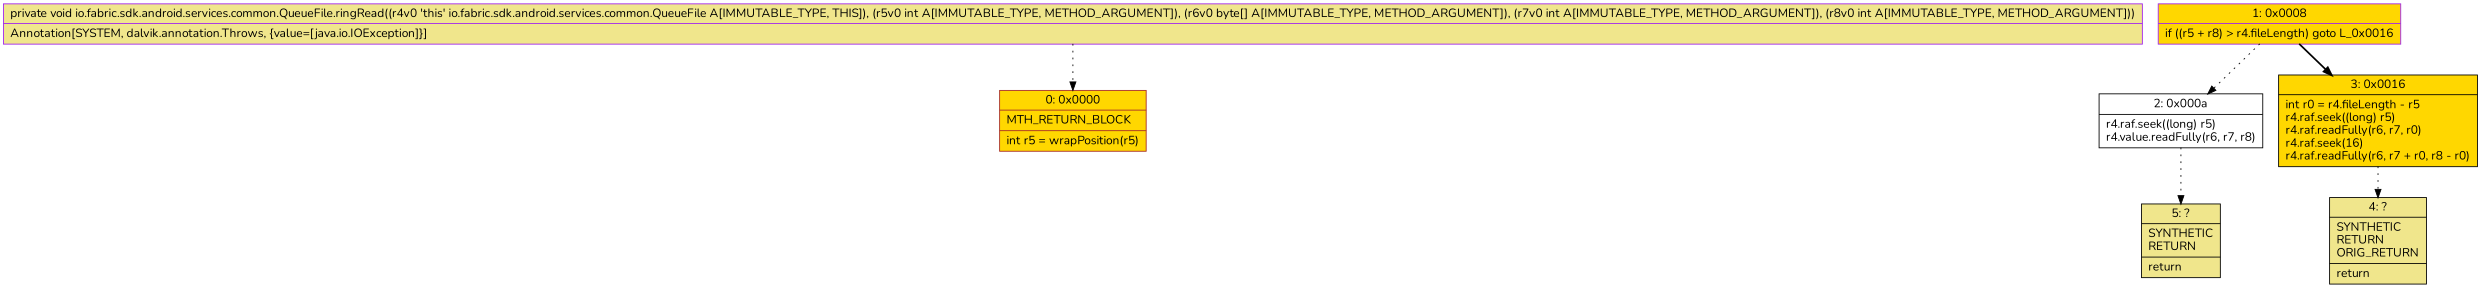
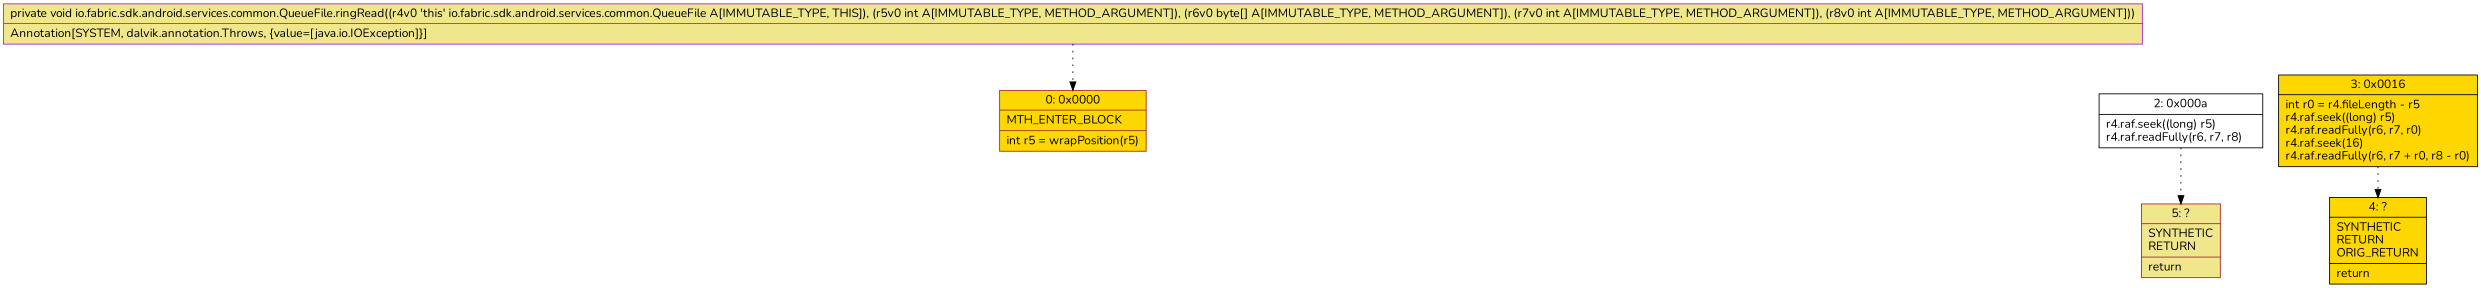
node "1: 0x0008": removed
node "0: 0x0000": text "MTH_RETURN_BLOCK" -> "MTH_ENTER_BLOCK"
node "2: 0x000a": text "r4.value.readFully(r6, r7, r8)" -> "r4.raf.readFully(r6, r7, r8)"
node "5: ?": color black -> brown
node "4: ?": fillcolor khaki -> gold
